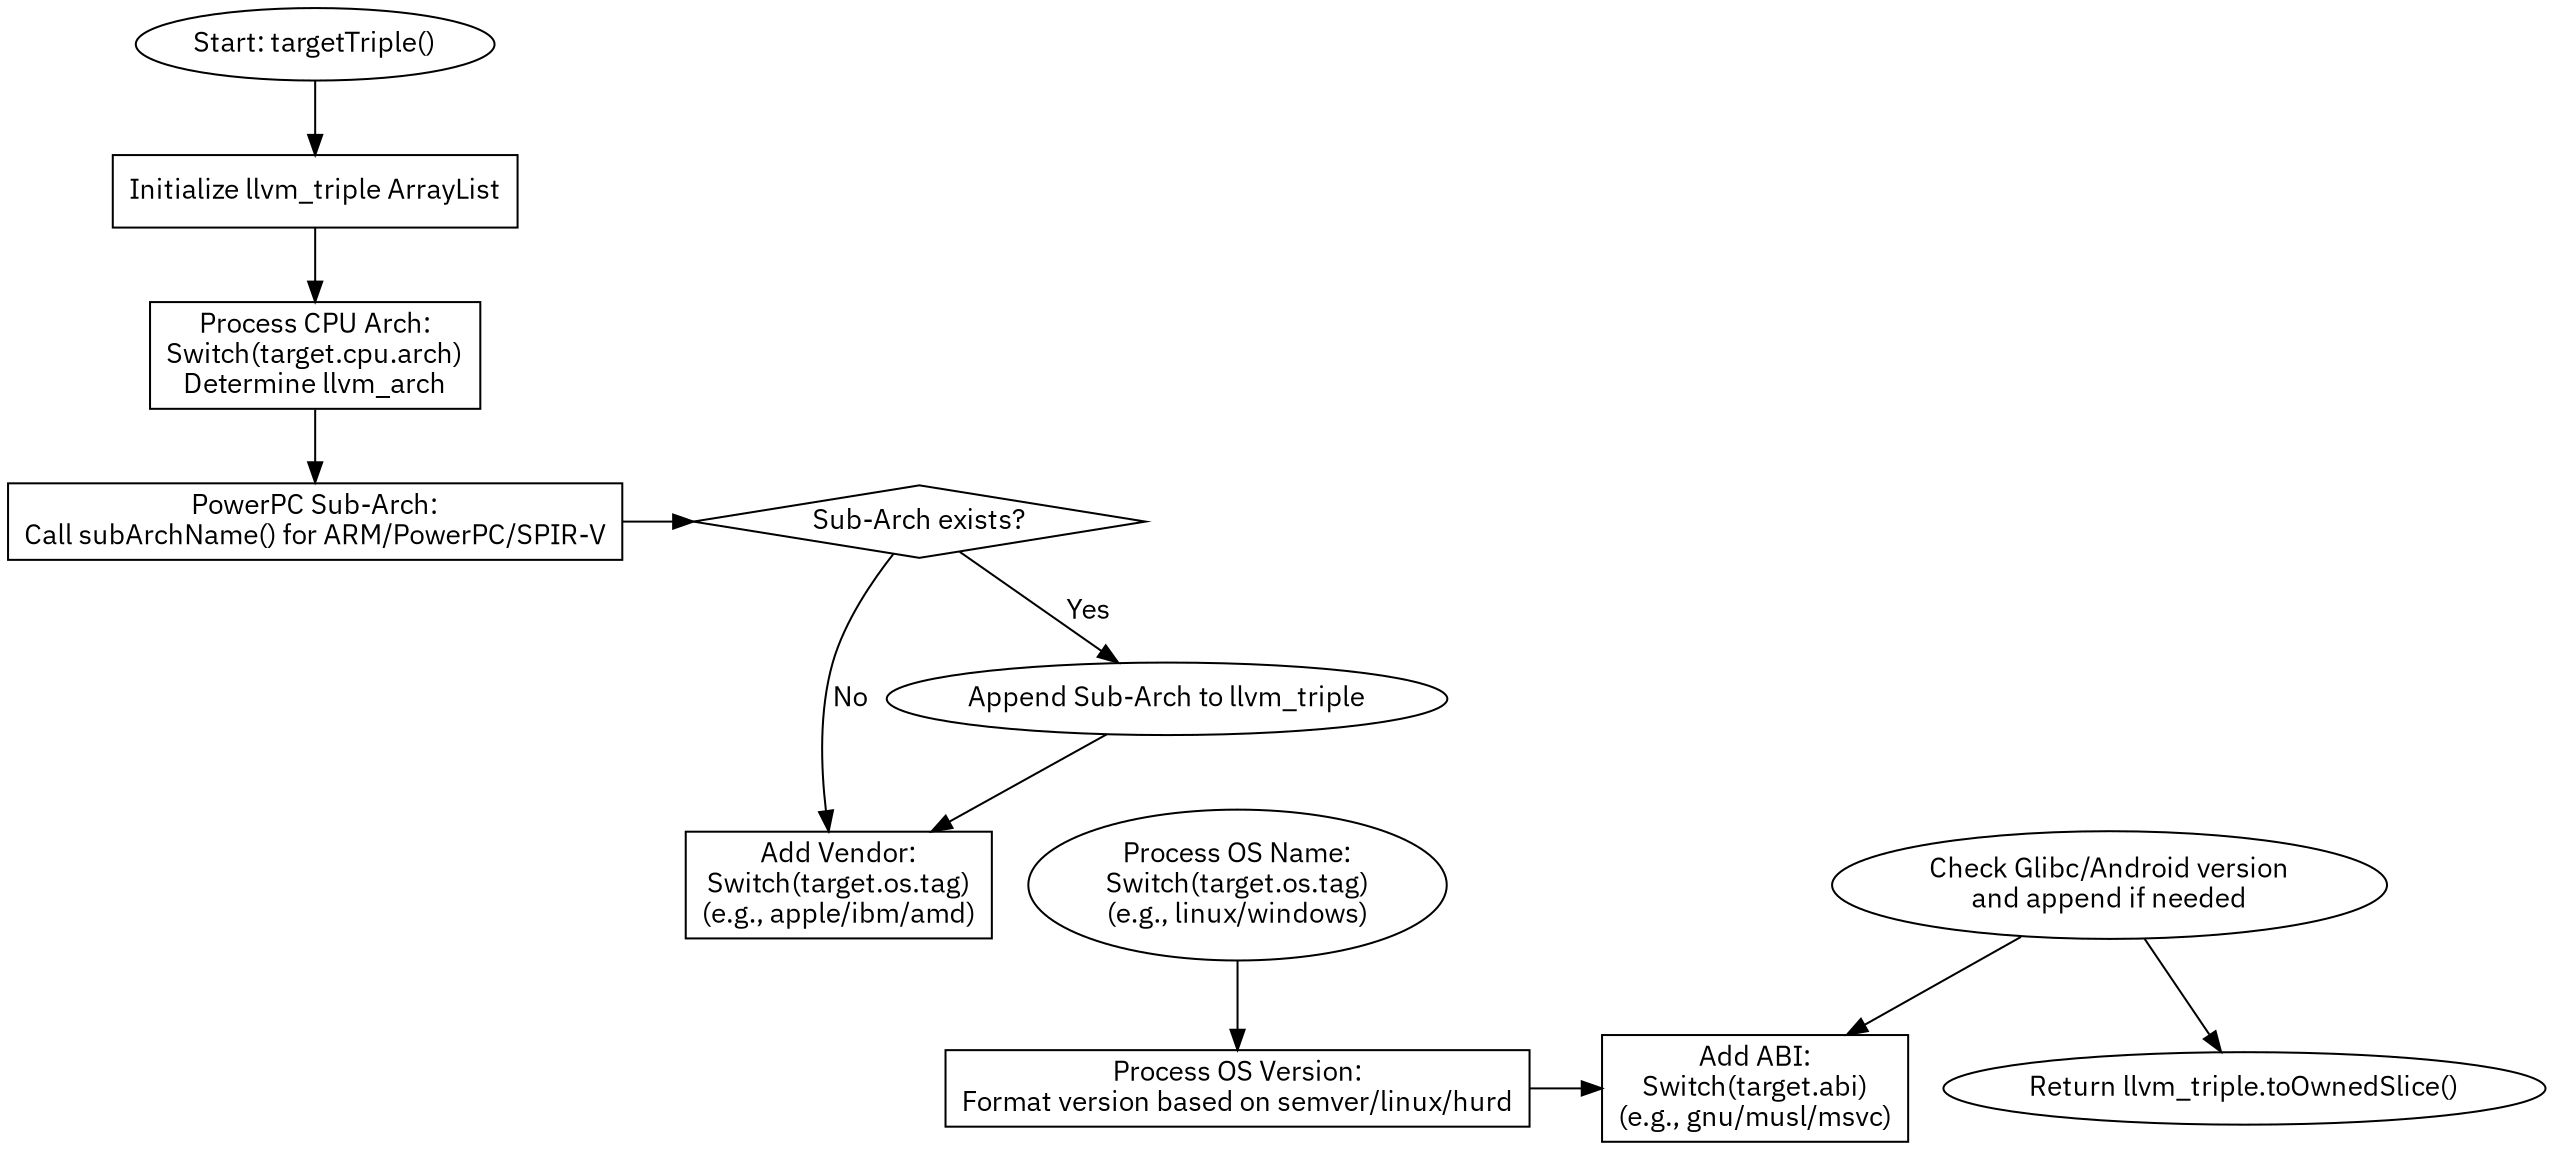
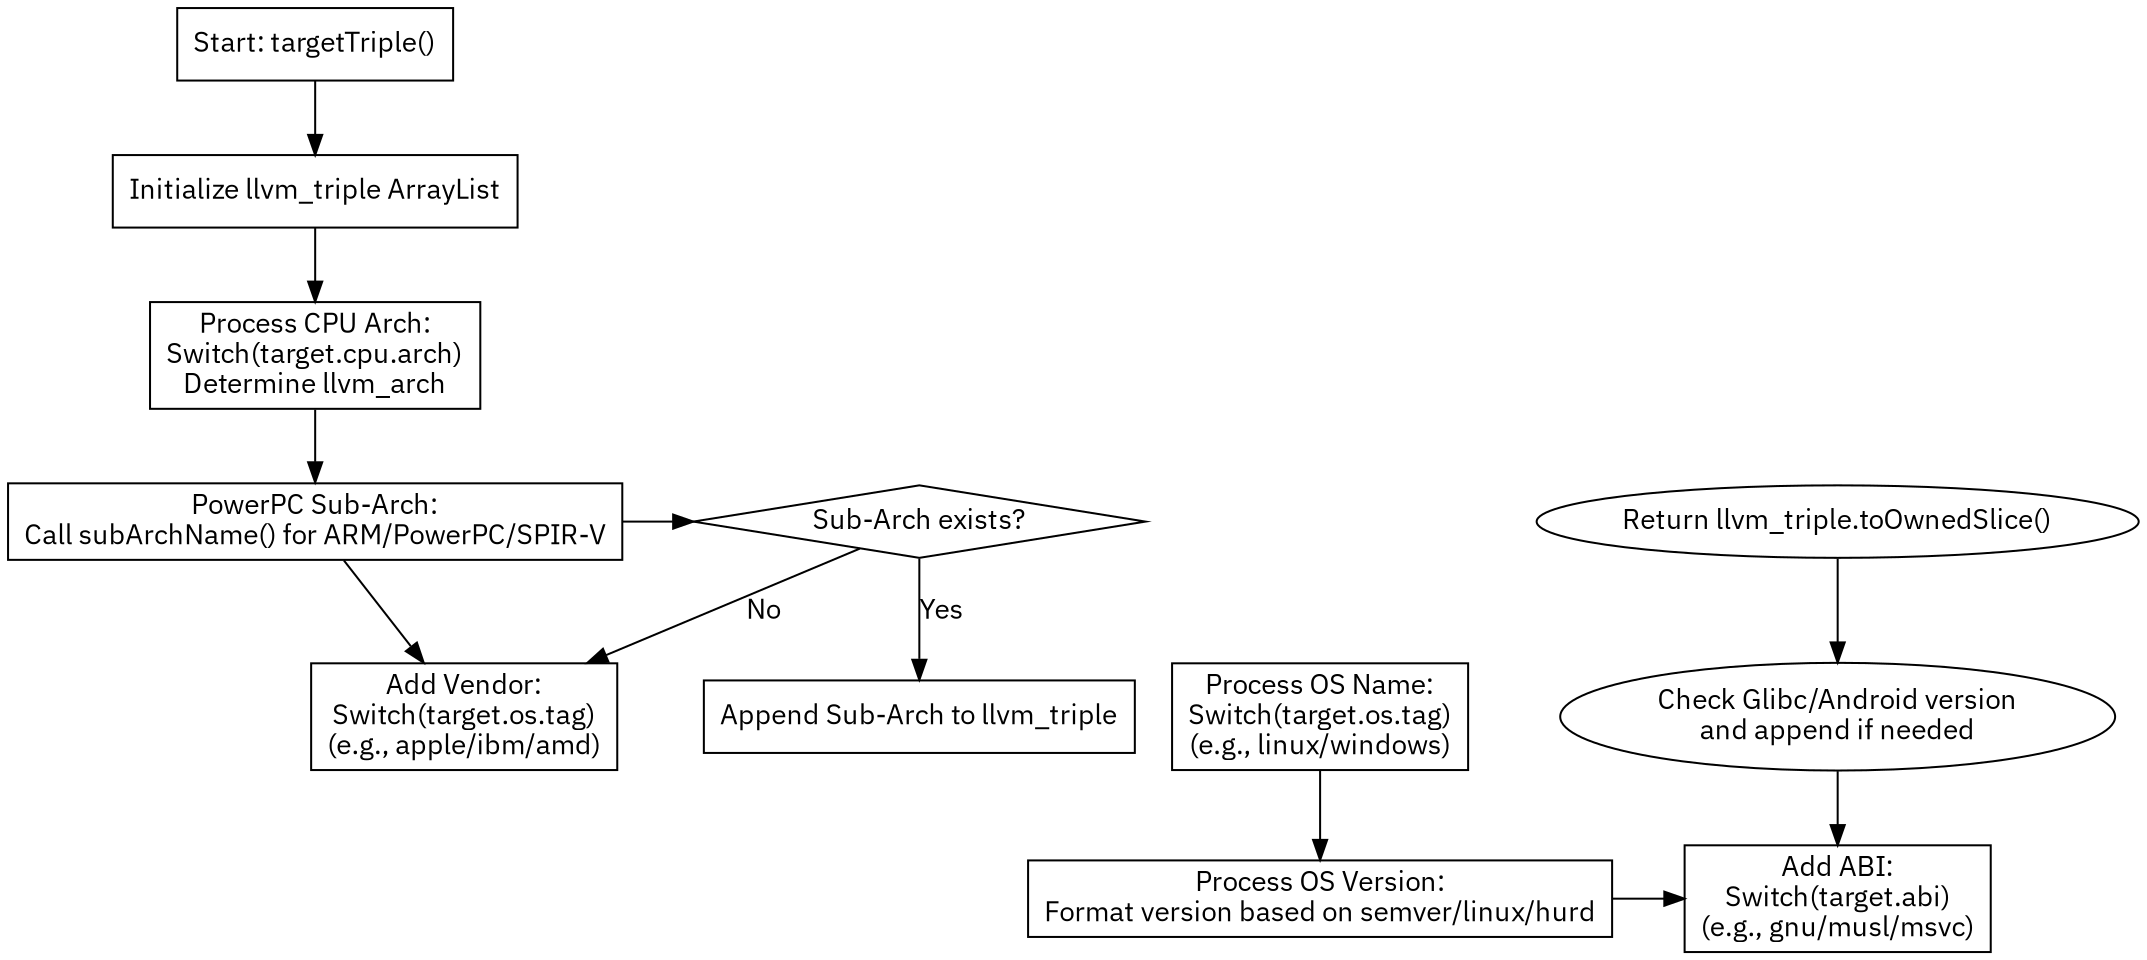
node "Start: targetTriple()": shape ellipse -> box
node "Append Sub-Arch to llvm_triple": shape ellipse -> box
edge "Append Sub-Arch to llvm_triple" -> "Add Vendor: Switch(target.os.tag) (e.g., apple/ibm/amd)": now "PowerPC Sub-Arch: Call subArchName() for ARM/PowerPC/SPIR-V" -> "Add Vendor: Switch(target.os.tag) (e.g., apple/ibm/amd)"
node "Process OS Name: Switch(target.os.tag) (e.g., linux/windows)": shape ellipse -> box
edge "Check Glibc/Android version and append if needed" -> "Return llvm_triple.toOwnedSlice()": reversed
